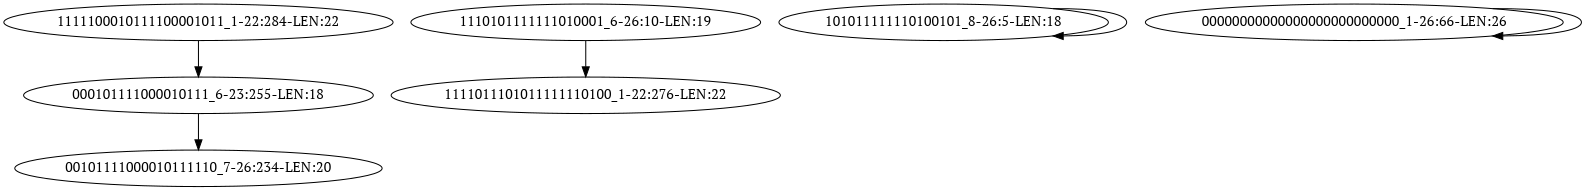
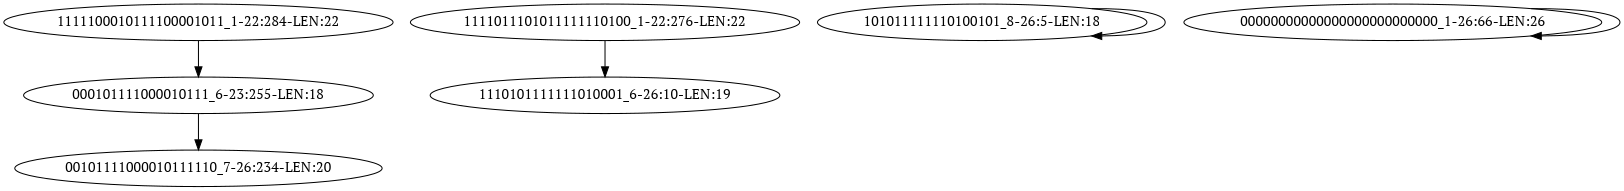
edge "1110101111111010001_6-26:10-LEN:19" -> "1111011101011111110100_1-22:276-LEN:22": reversed
